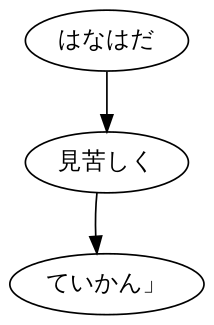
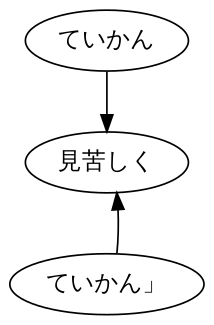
node "はなはだ": label "はなはだ" -> "ていかん"
edge "見苦しく" -> "ていかん」": reversed
